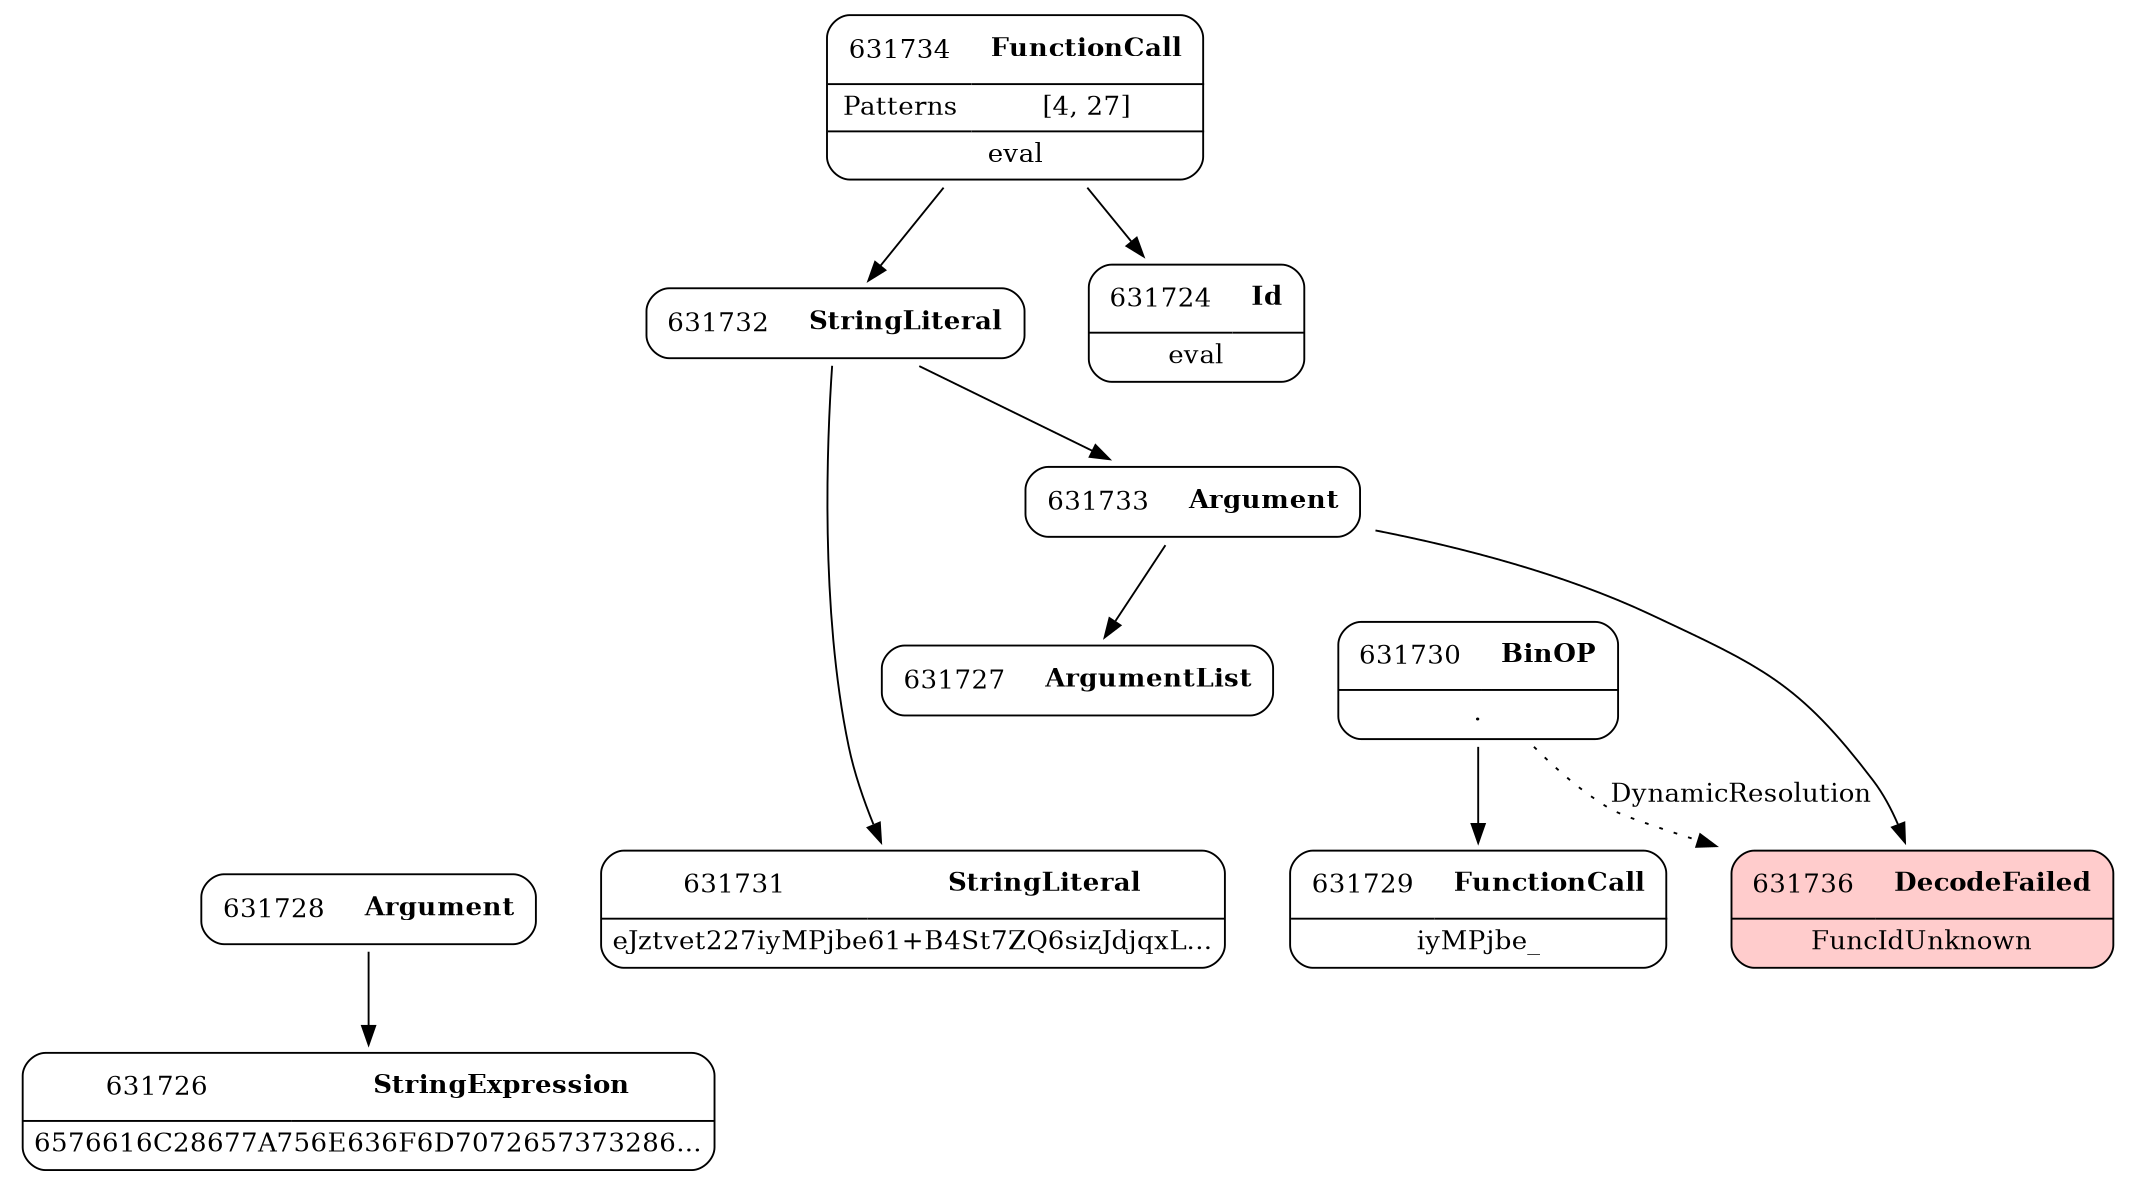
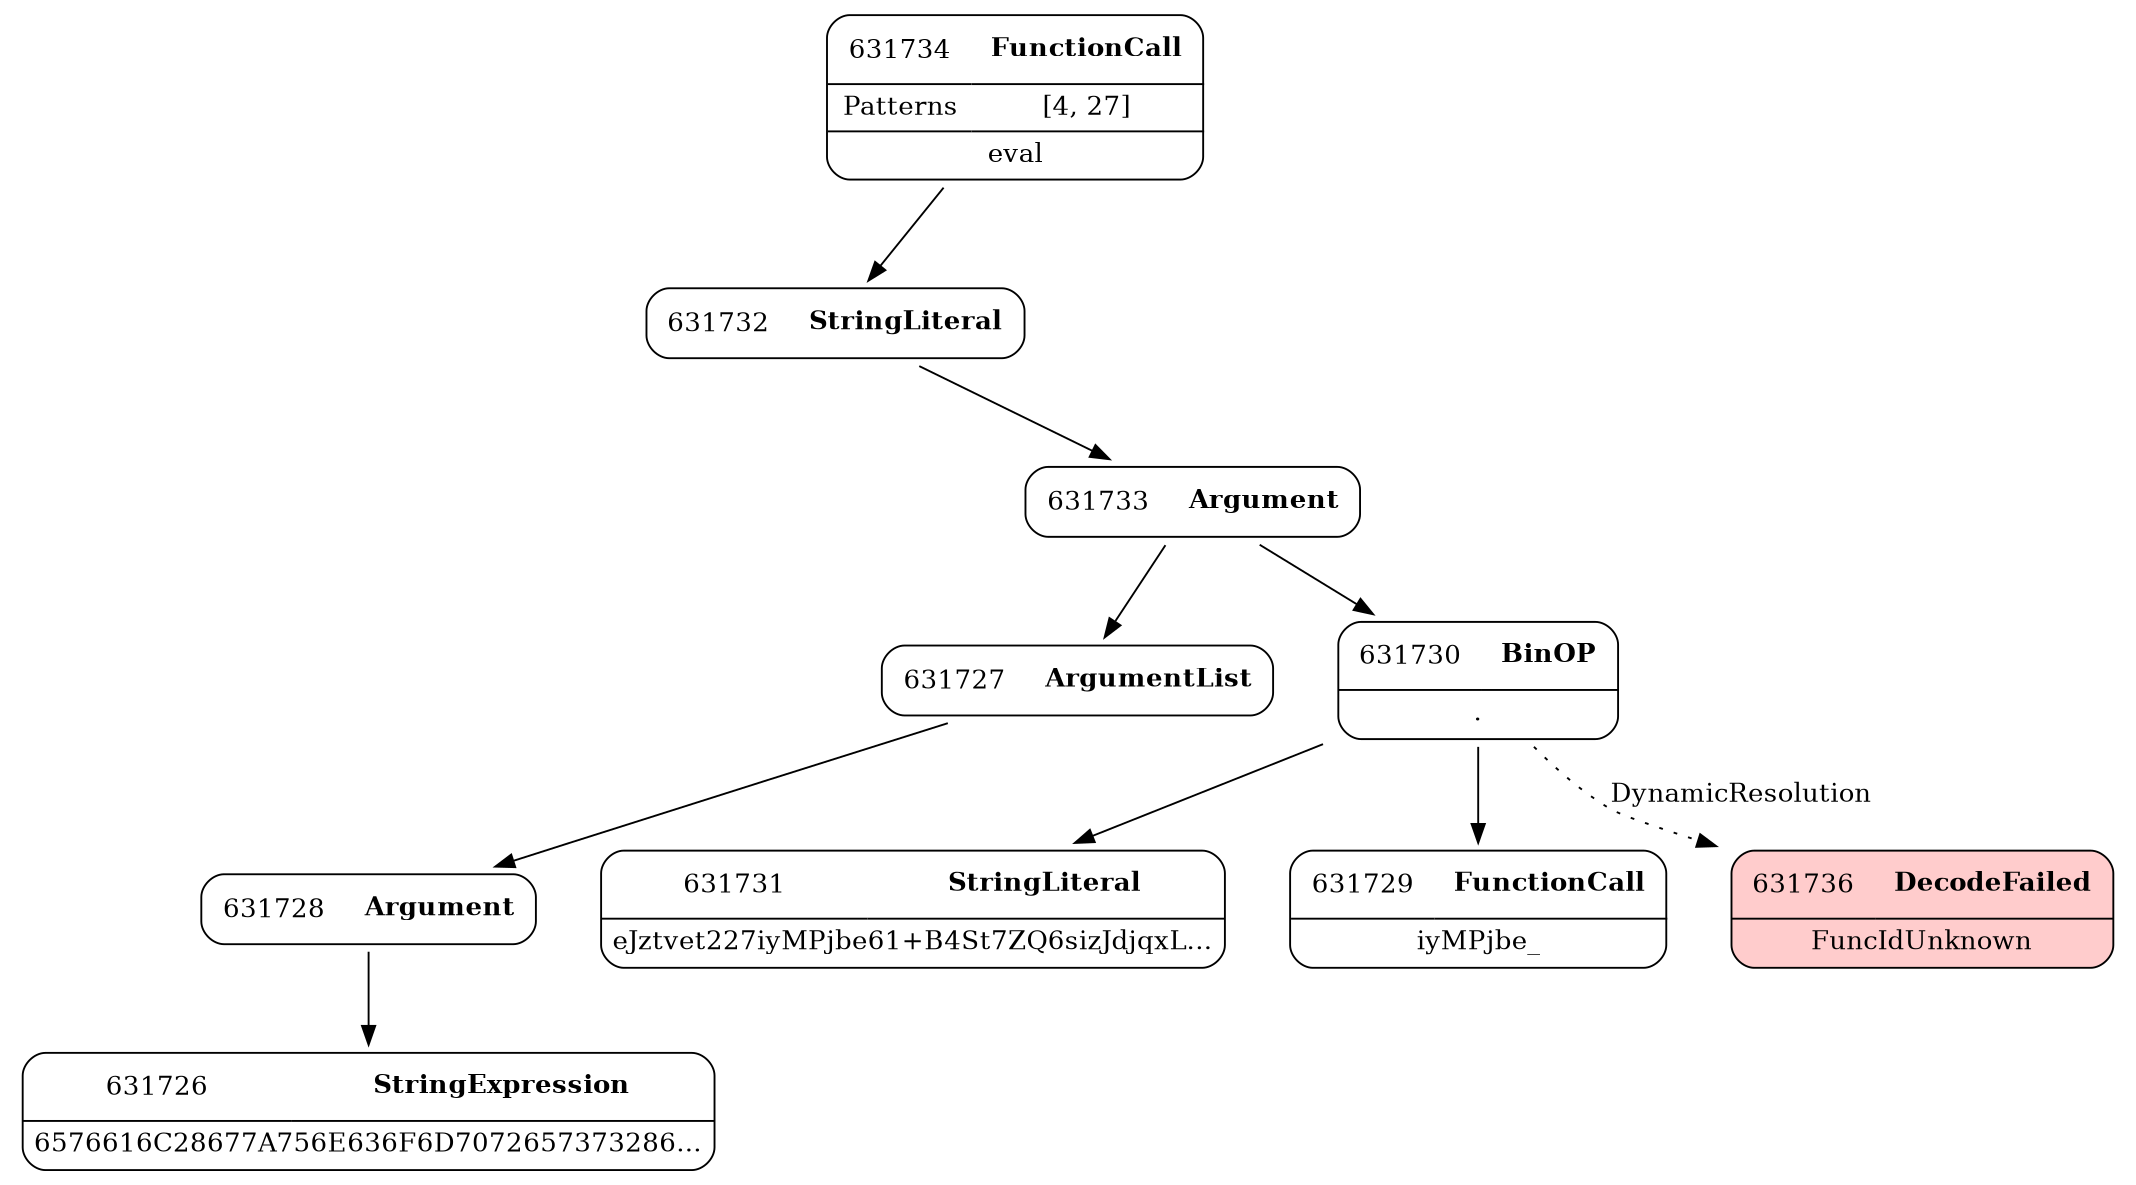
node "631724": removed
edge "631732" -> "631731": now "631730" -> "631731"
edge "631733" -> "631736": now "631733" -> "631730"
edge "631727" -> "631728": added
